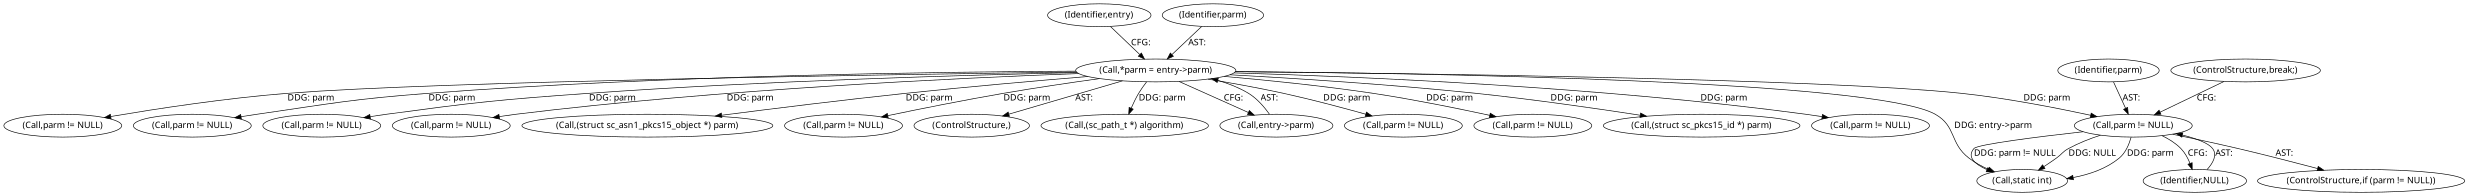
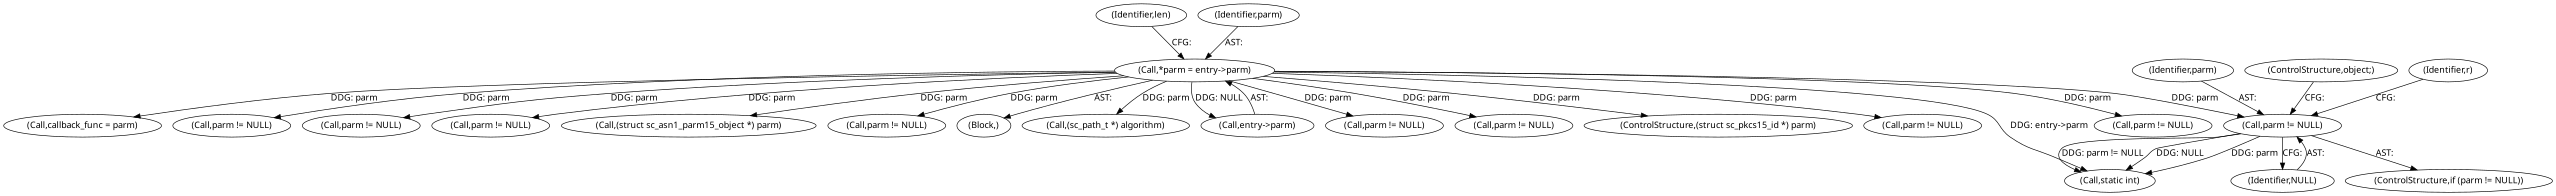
node "(Identifier,entry)": label "(Identifier,entry)" -> "(Identifier,len)"
node "(ControlStructure,break;)": label "(ControlStructure,break;)" -> "(ControlStructure,object;)"
node "(Identifier,r)": added
edge "(Call,*parm = entry->parm)" -> "(Call,entry->parm)": label "CFG: " -> "DDG: NULL"
node "(Call,callback_func = parm)": added
node "(Call,(struct sc_asn1_pkcs15_object *) parm)": label "(Call,(struct sc_asn1_pkcs15_object *) parm)" -> "(Call,(struct sc_asn1_parm15_object *) parm)"
node "(ControlStructure,)": label "(ControlStructure,)" -> "(Block,)"
node "(Call,(struct sc_pkcs15_id *) parm)": label "(Call,(struct sc_pkcs15_id *) parm)" -> "(ControlStructure,(struct sc_pkcs15_id *) parm)"
